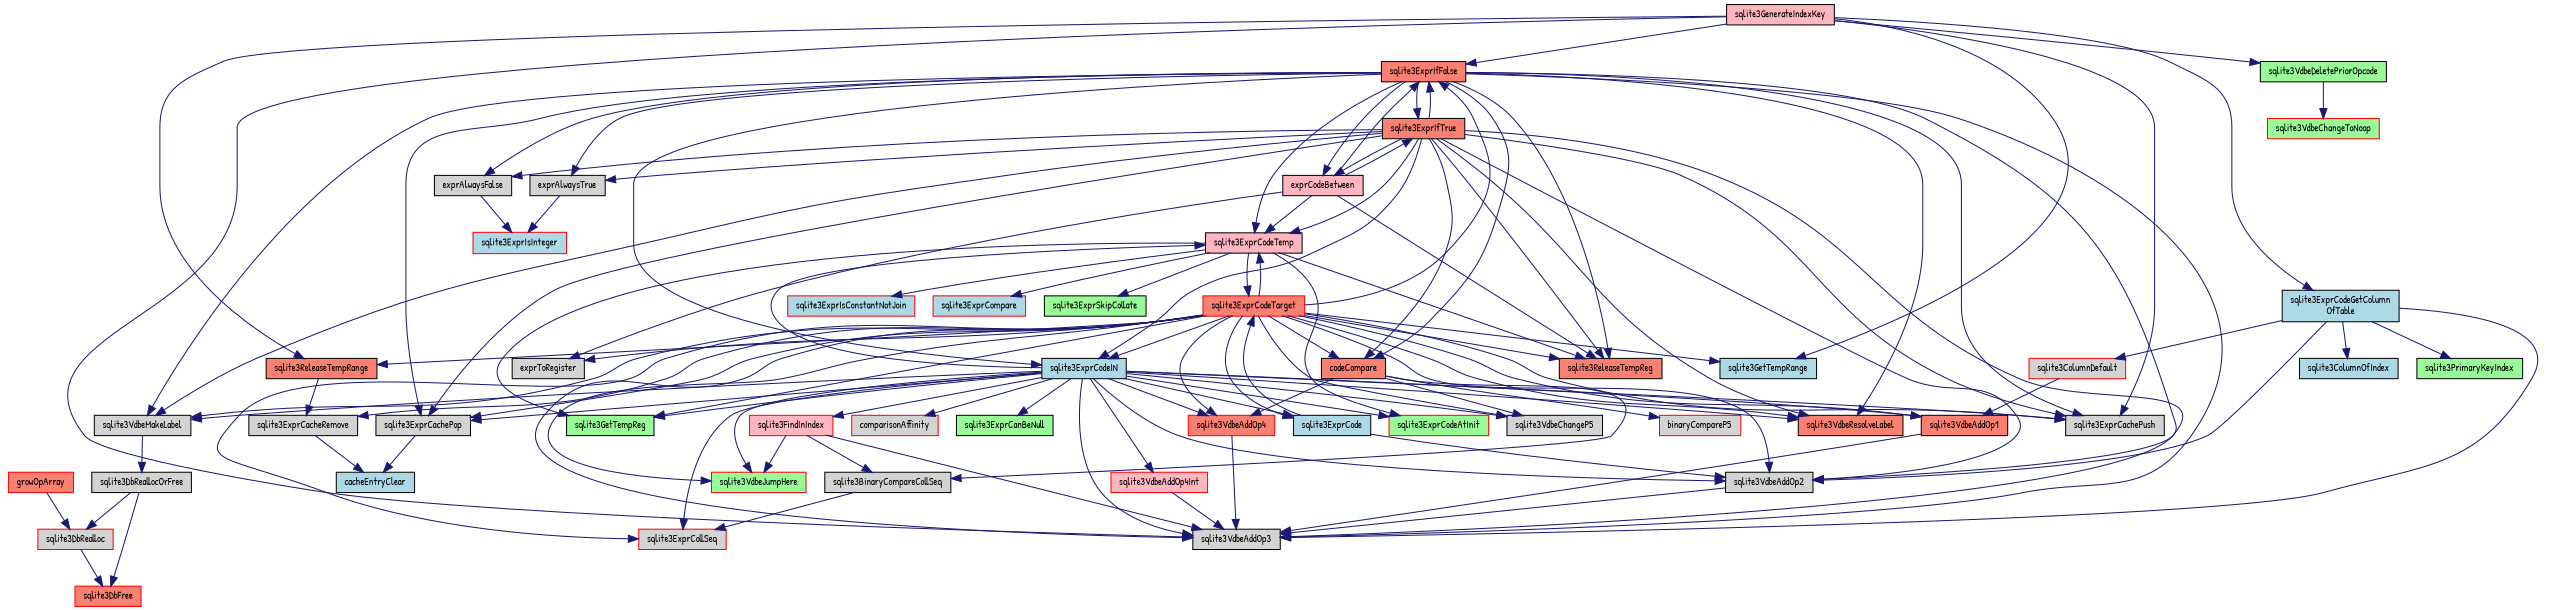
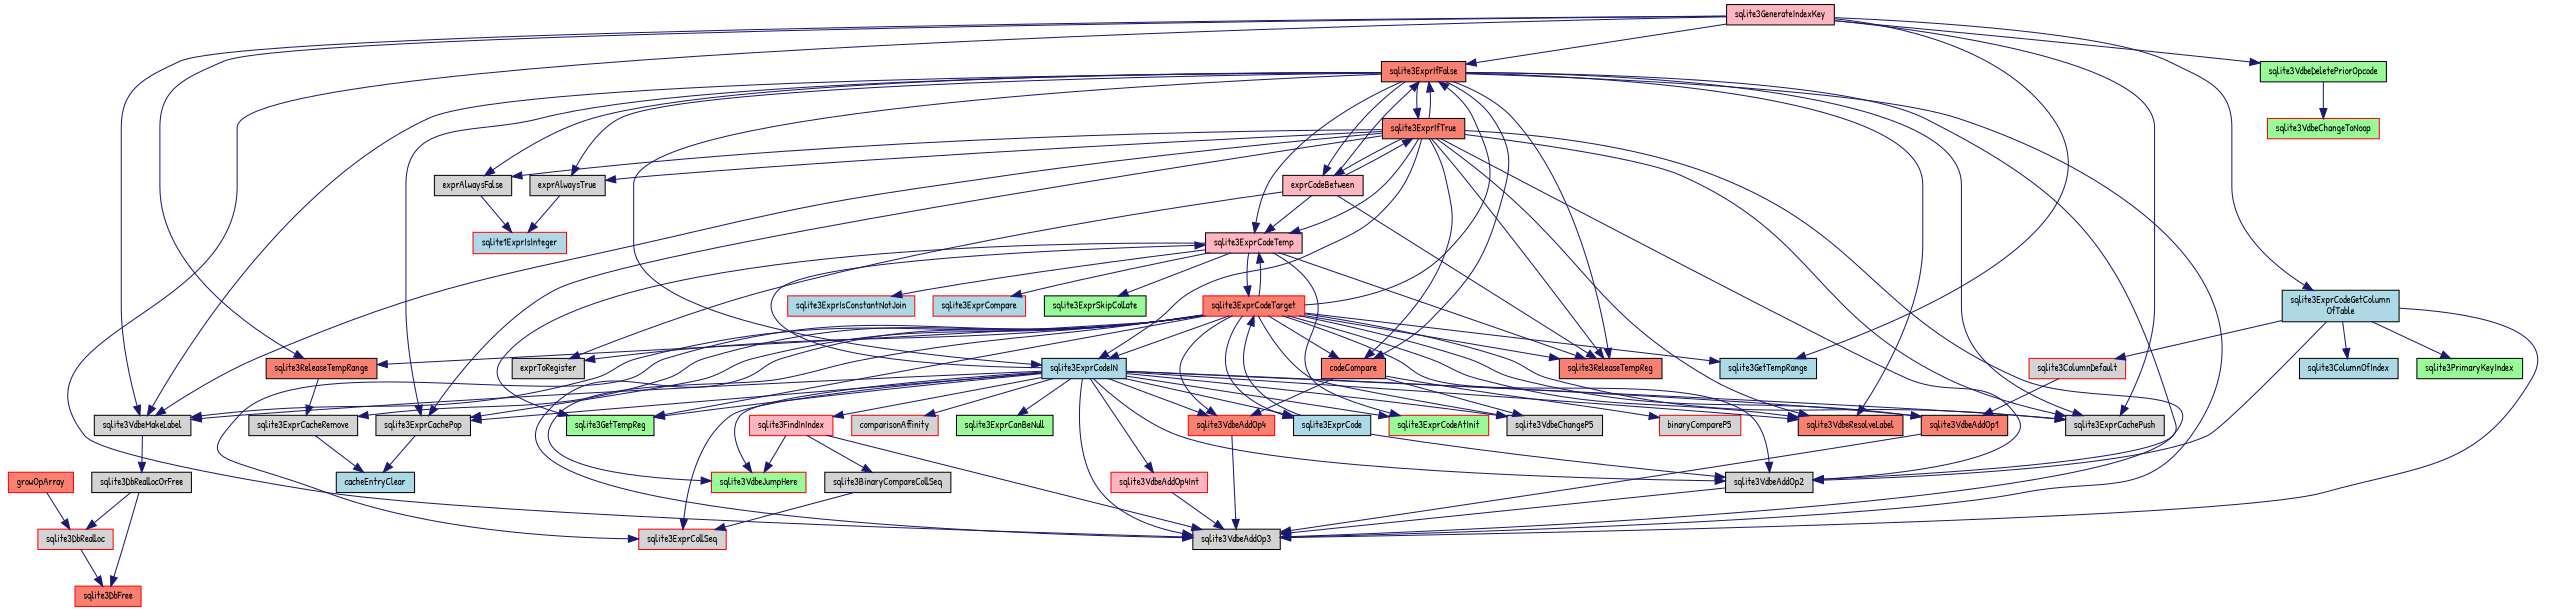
edge "sqlite3GenerateIndexKey" -> "sqlite3VdbeMakeLabel": added
node "sqlite3ExprIsInteger": label "sqlite3ExprIsInteger" -> "sqlite1ExprIsInteger"
edge "codeCompare" -> "sqlite3BinaryCompareCollSeq": removed
